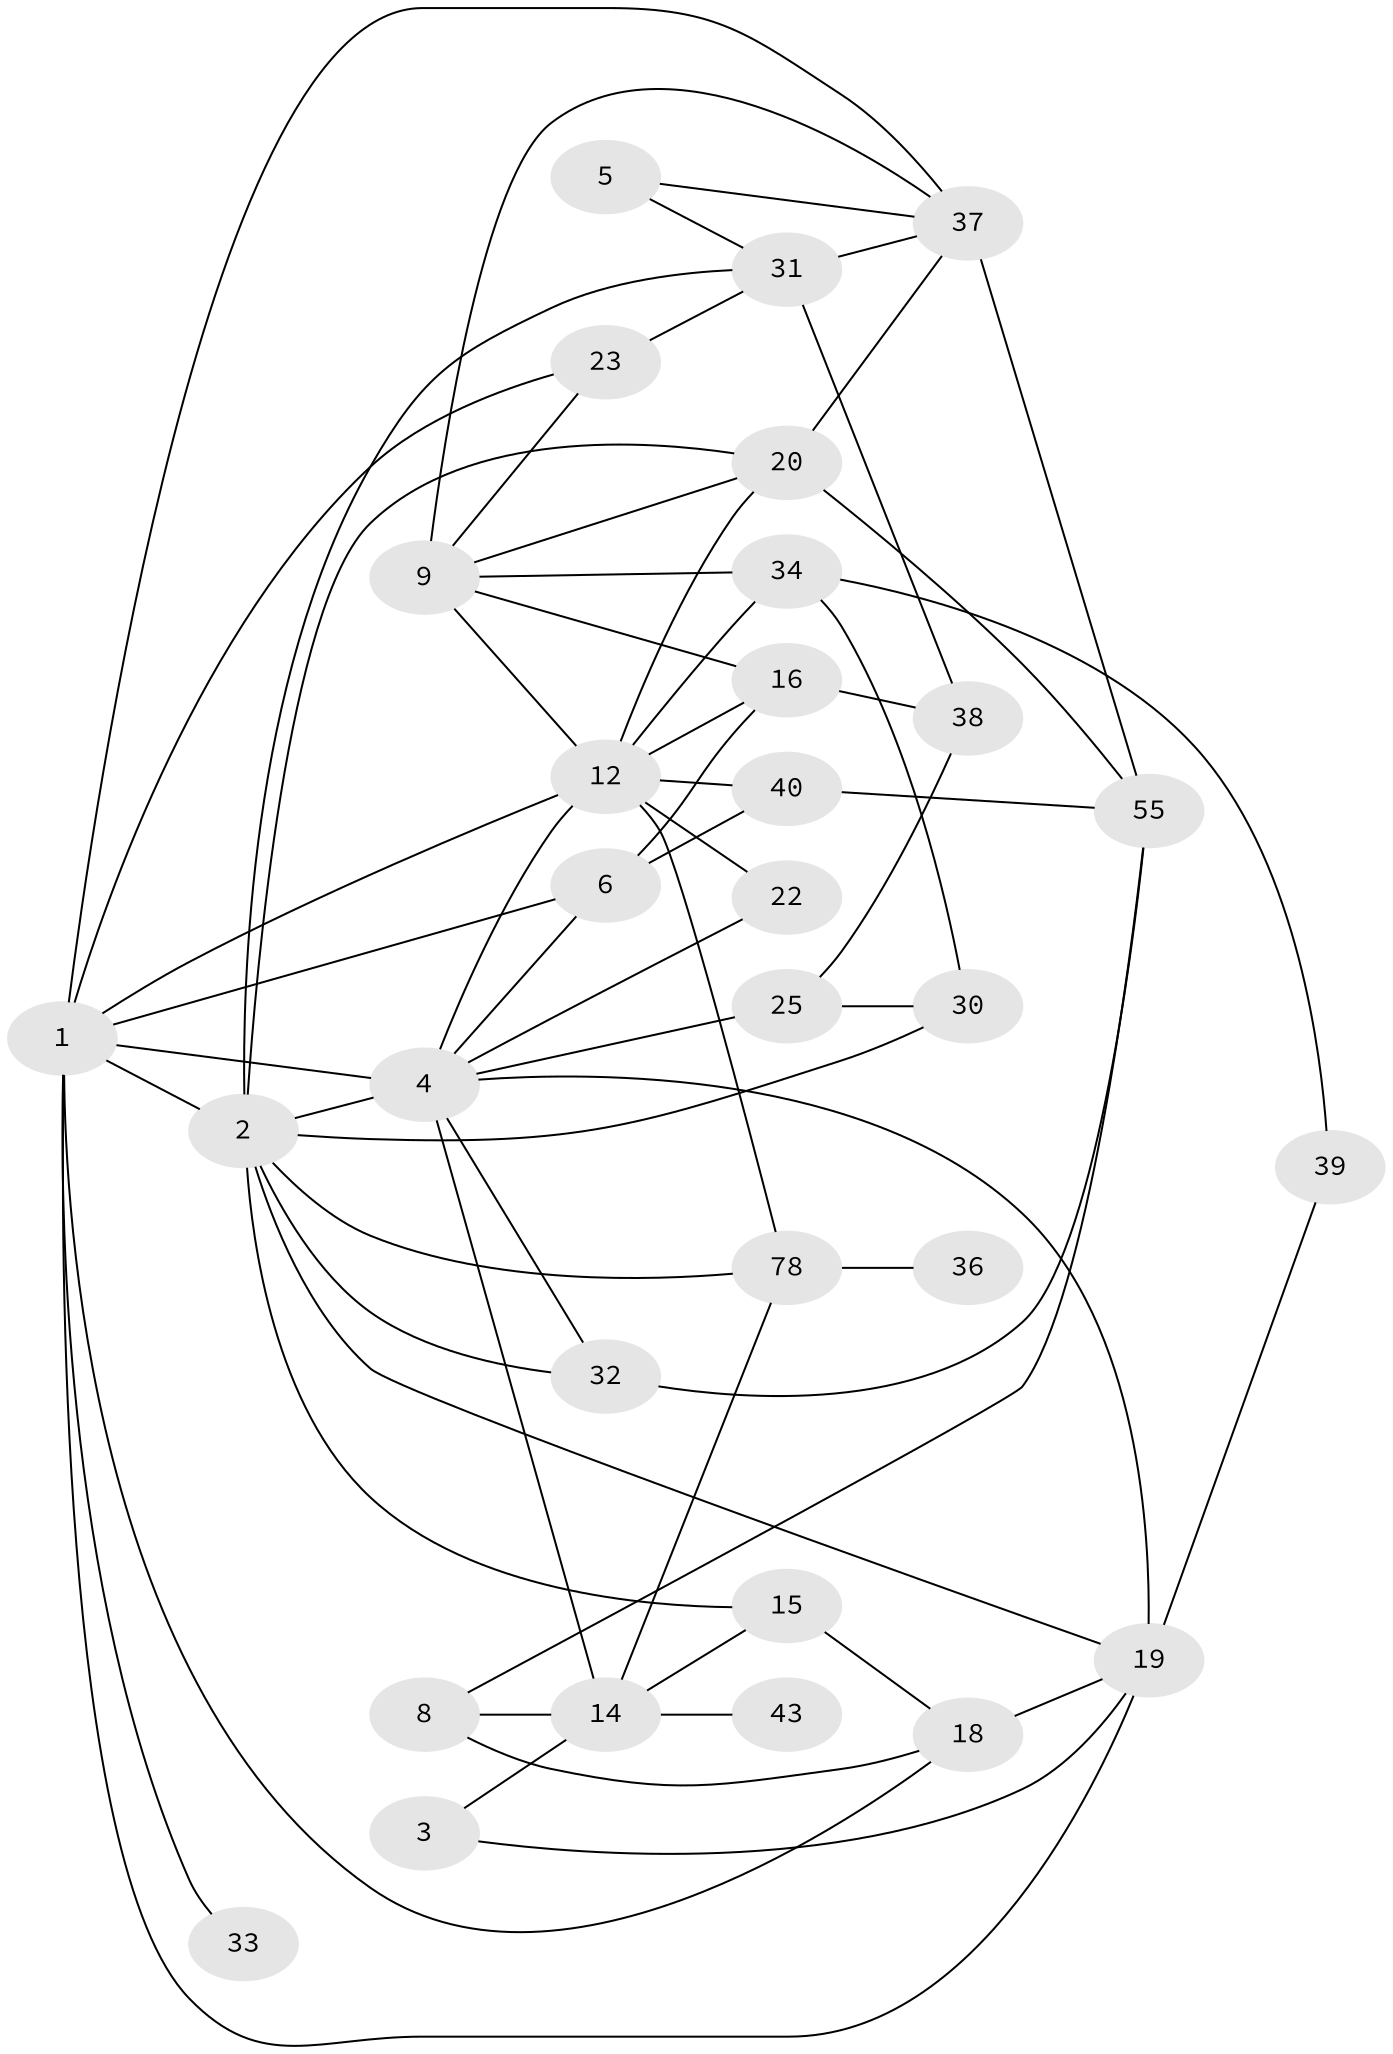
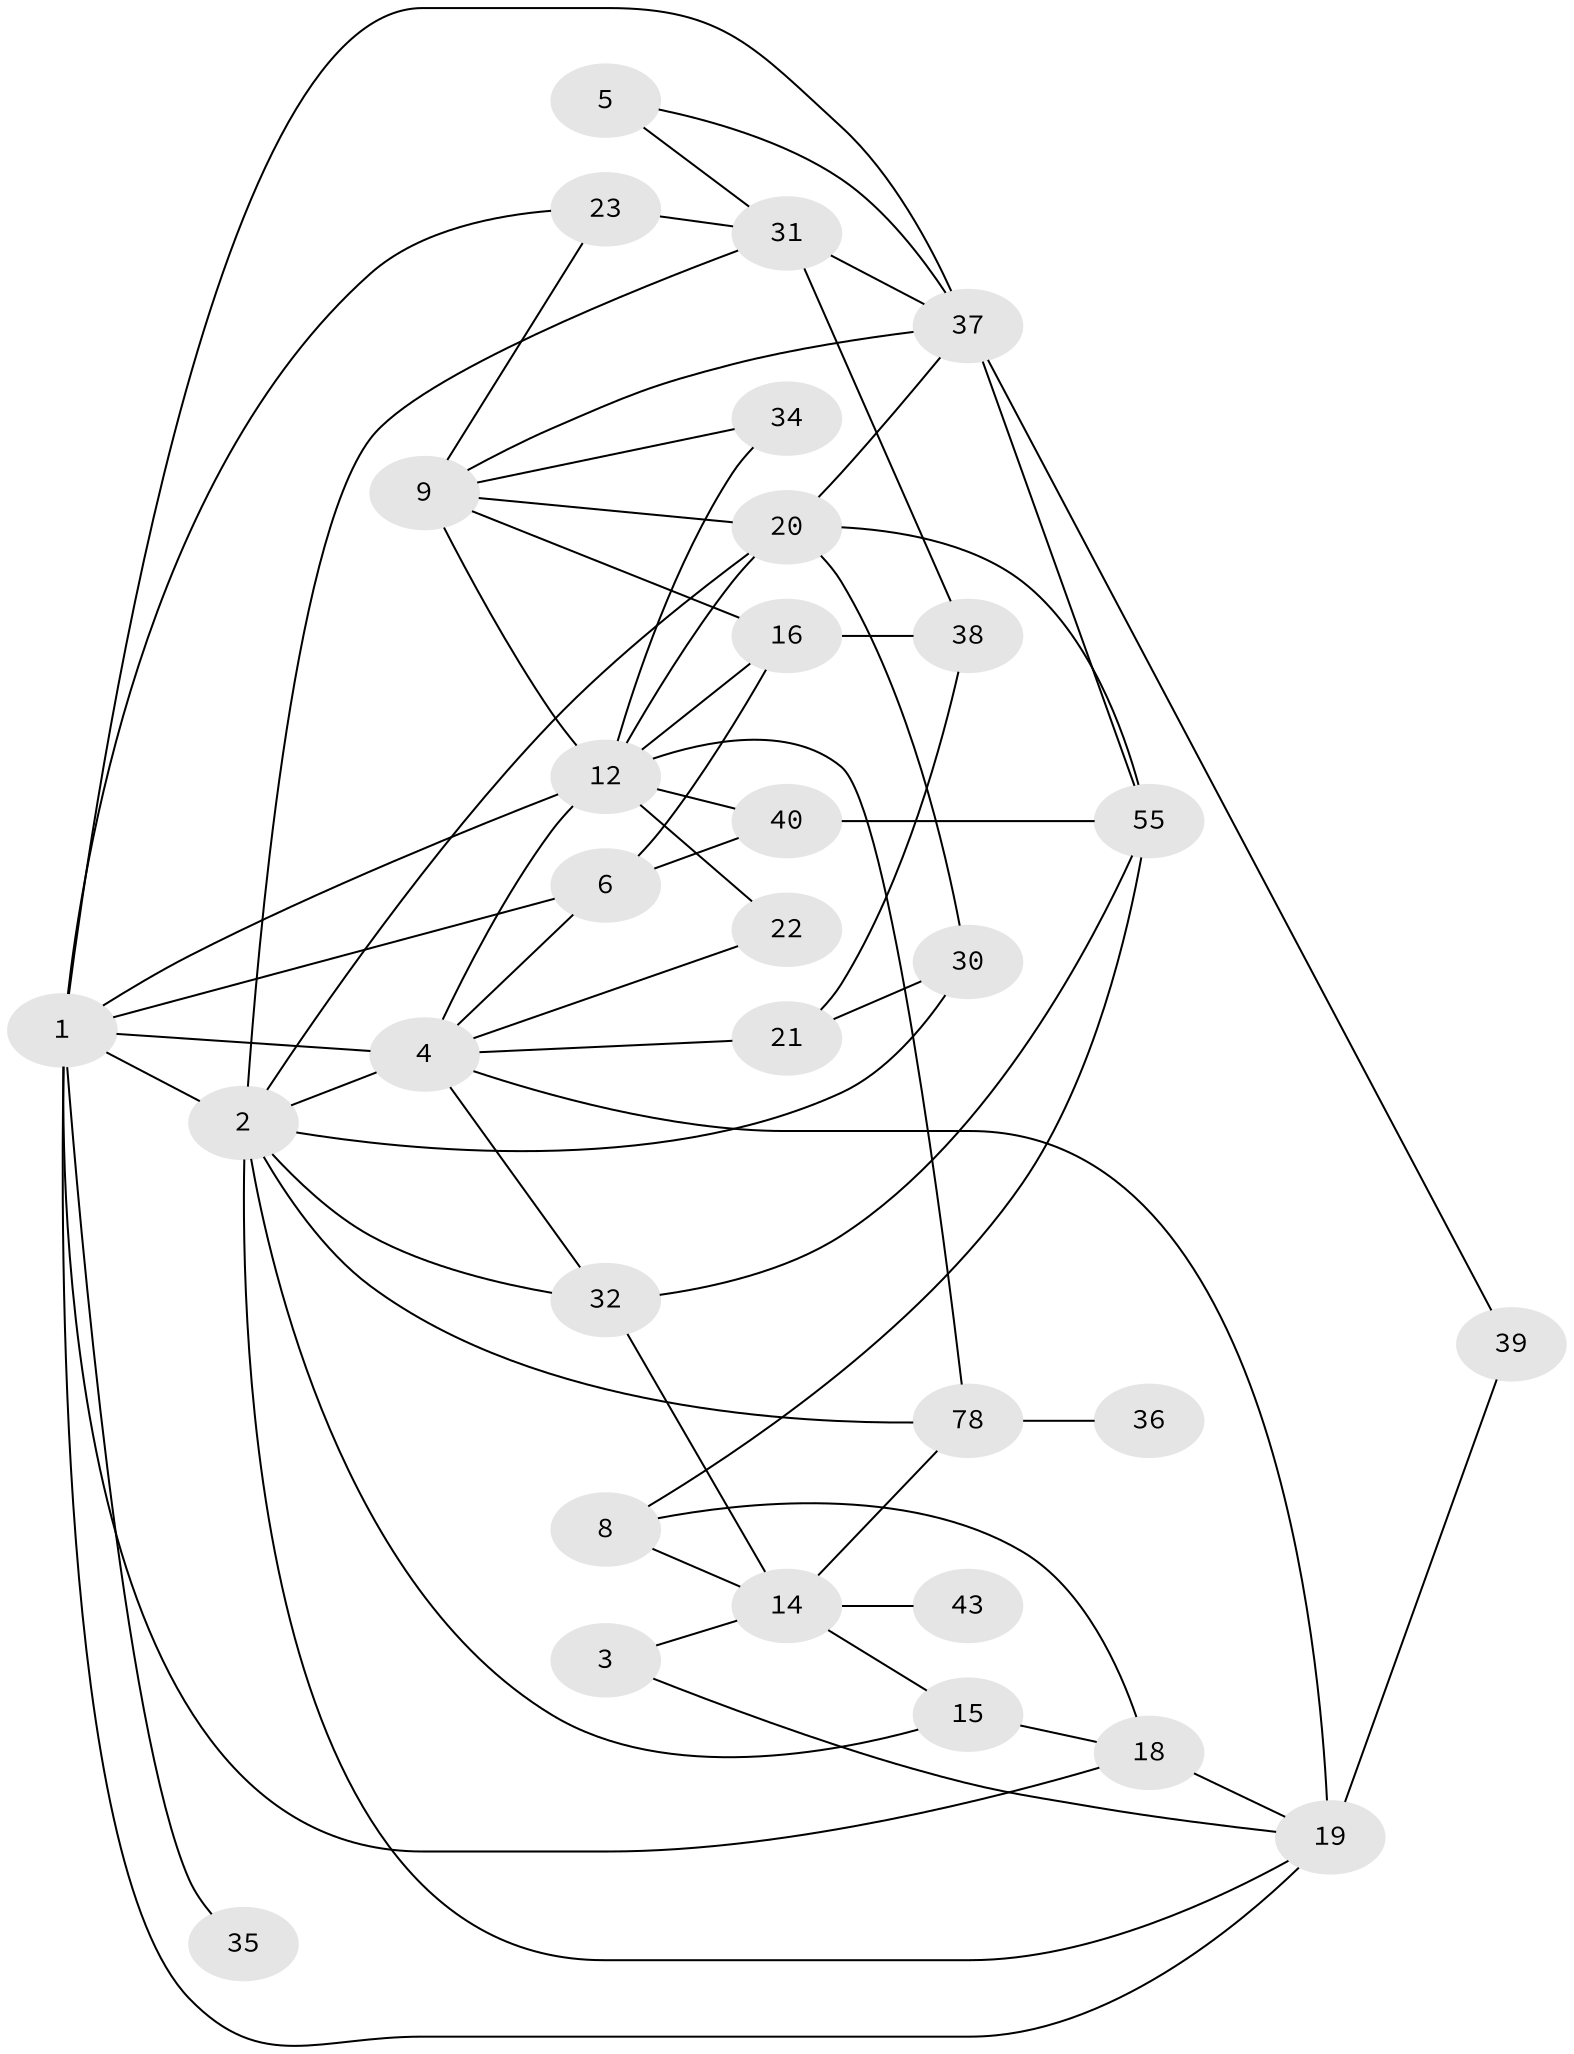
edge "34" -- "39": now "37" -- "39"
edge "34" -- "30": now "20" -- "30"
node "25": label "25" -> "21"
edge "4" -- "14": now "32" -- "14"
node "33": label "33" -> "35"
